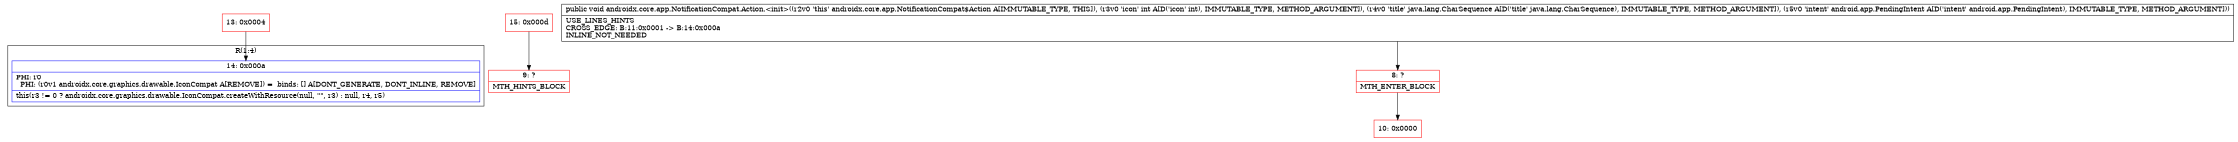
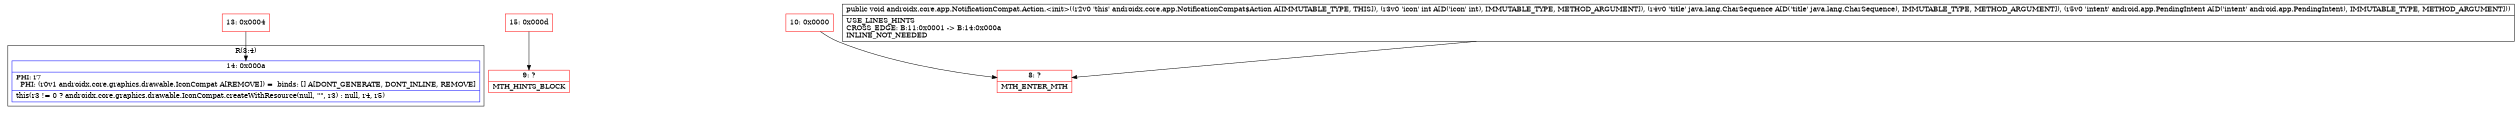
cluster "R(1:4)": label "R(1:4)" -> "R(3:4)"
node "14: 0x000a": text "PHI: r0" -> "PHI: r7"
node "8: ?": text "MTH_ENTER_BLOCK" -> "MTH_ENTER_MTH"
edge "8: ?" -> "10: 0x0000": reversed
